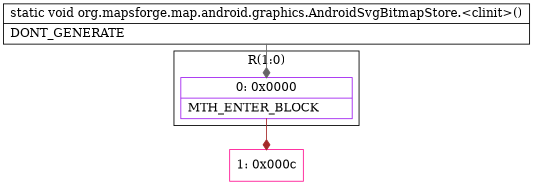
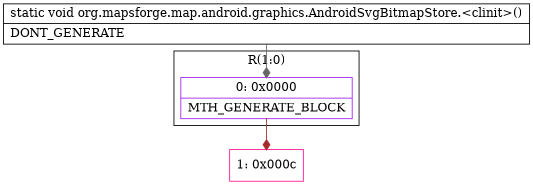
node "0: 0x0000": text "MTH_ENTER_BLOCK" -> "MTH_GENERATE_BLOCK"
